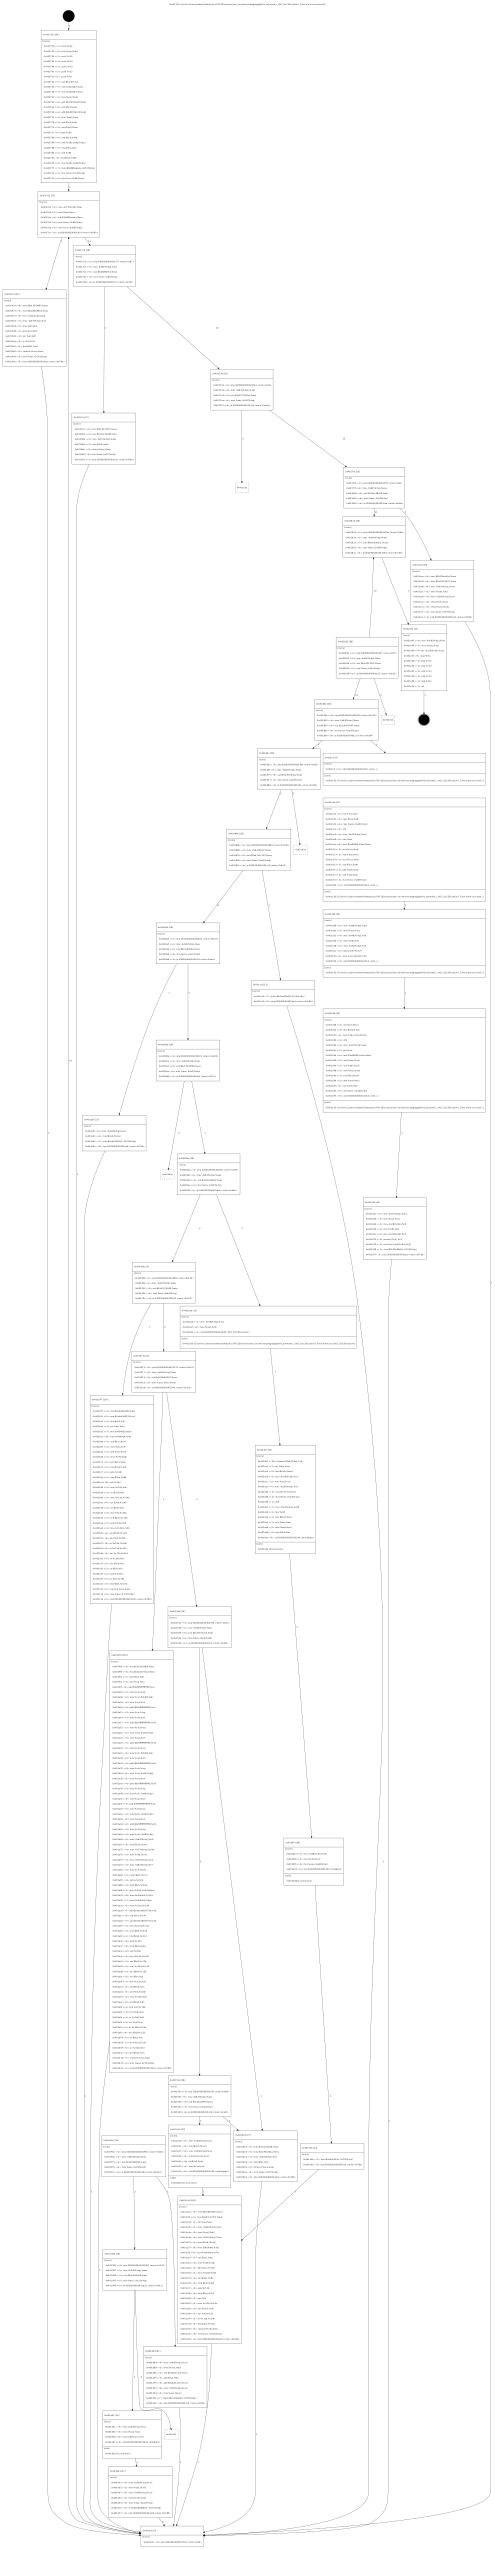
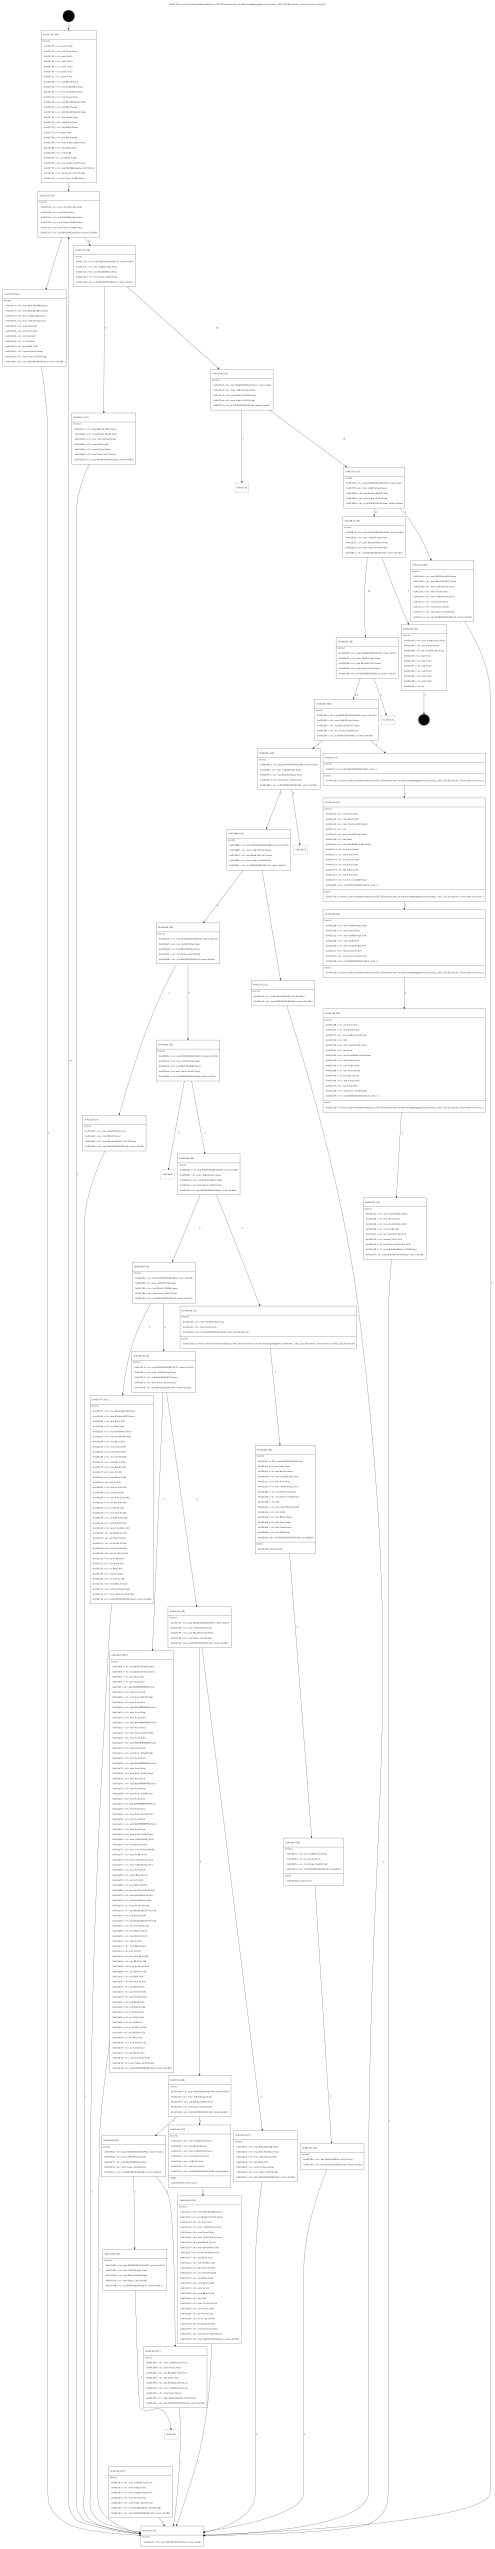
edge "0x401832 [28]" -> "0x401816 [28]": reversed
edge "0x401ccf [5]" -> "0x401cd4 [52]": added, label "1"
edge "0x40194a [28]" -> "0x401b1b [27]": now "0x40194a [28]" -> "0x401966 [28]"
edge "0x401e06 [12]" -> "0x401c3a [104]": now "0x401e06 [12]" -> "0x401ecb [5]"
node "0x401b51 [16]": removed
